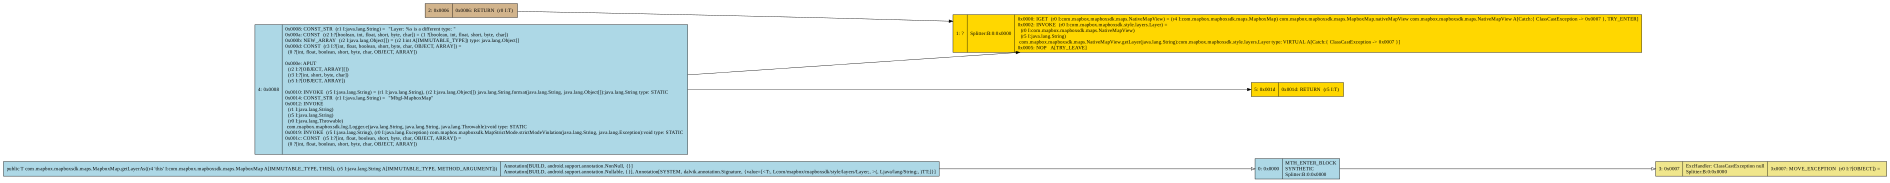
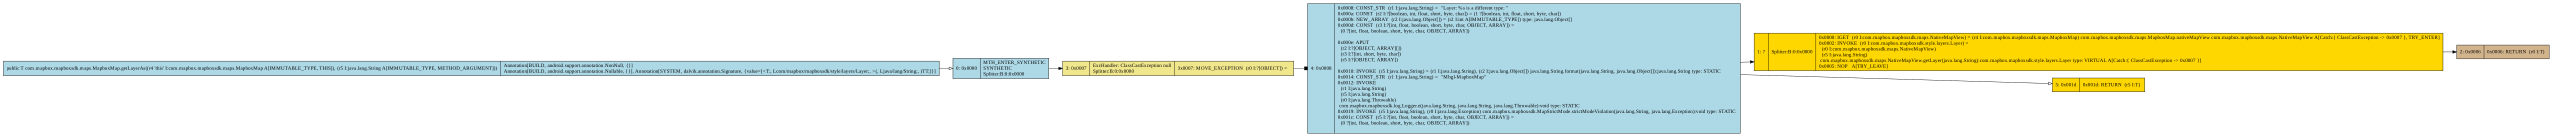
edge "2: 0x0006" -> "1: ?": reversed
edge "3: 0x0007" -> "4: 0x0008": added
edge "4: 0x0008" -> "5: 0x001d": arrowhead normal -> onormal
node "0: 0x0000": text "MTH_ENTER_BLOCK" -> "MTH_ENTER_SYNTHETIC"
edge "0: 0x0000" -> "3: 0x0007": arrowhead onormal -> normal
